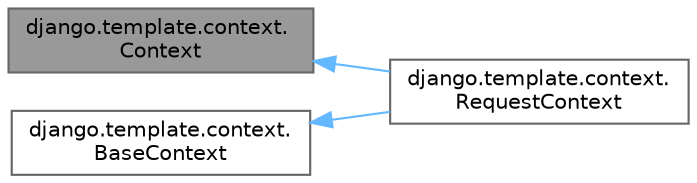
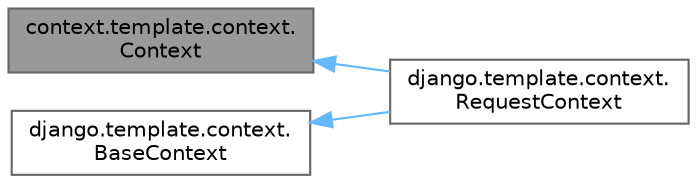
node "django.template.context. Context": label "django.template.context. Context" -> "context.template.context. Context"
